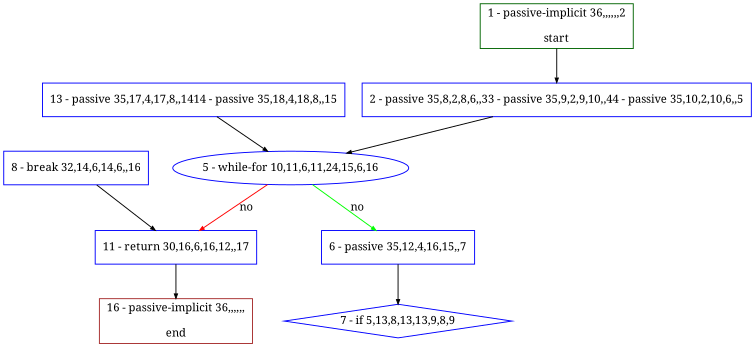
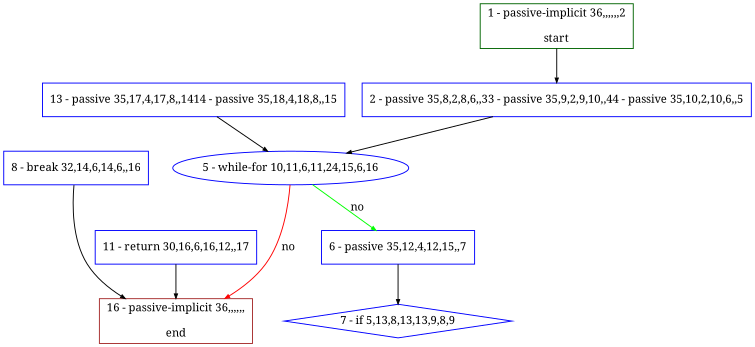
edge "8 - break 32,14,6,14,6,,16" -> "11 - return 30,16,6,16,12,,17": now "8 - break 32,14,6,14,6,,16" -> "16 - passive-implicit 36,,,,,, end"
edge "5 - while-for 10,11,6,11,24,15,6,16" -> "11 - return 30,16,6,16,12,,17": now "5 - while-for 10,11,6,11,24,15,6,16" -> "16 - passive-implicit 36,,,,,, end"
node "6 - passive 35,12,4,16,15,,7": label "6 - passive 35,12,4,16,15,,7" -> "6 - passive 35,12,4,12,15,,7"
